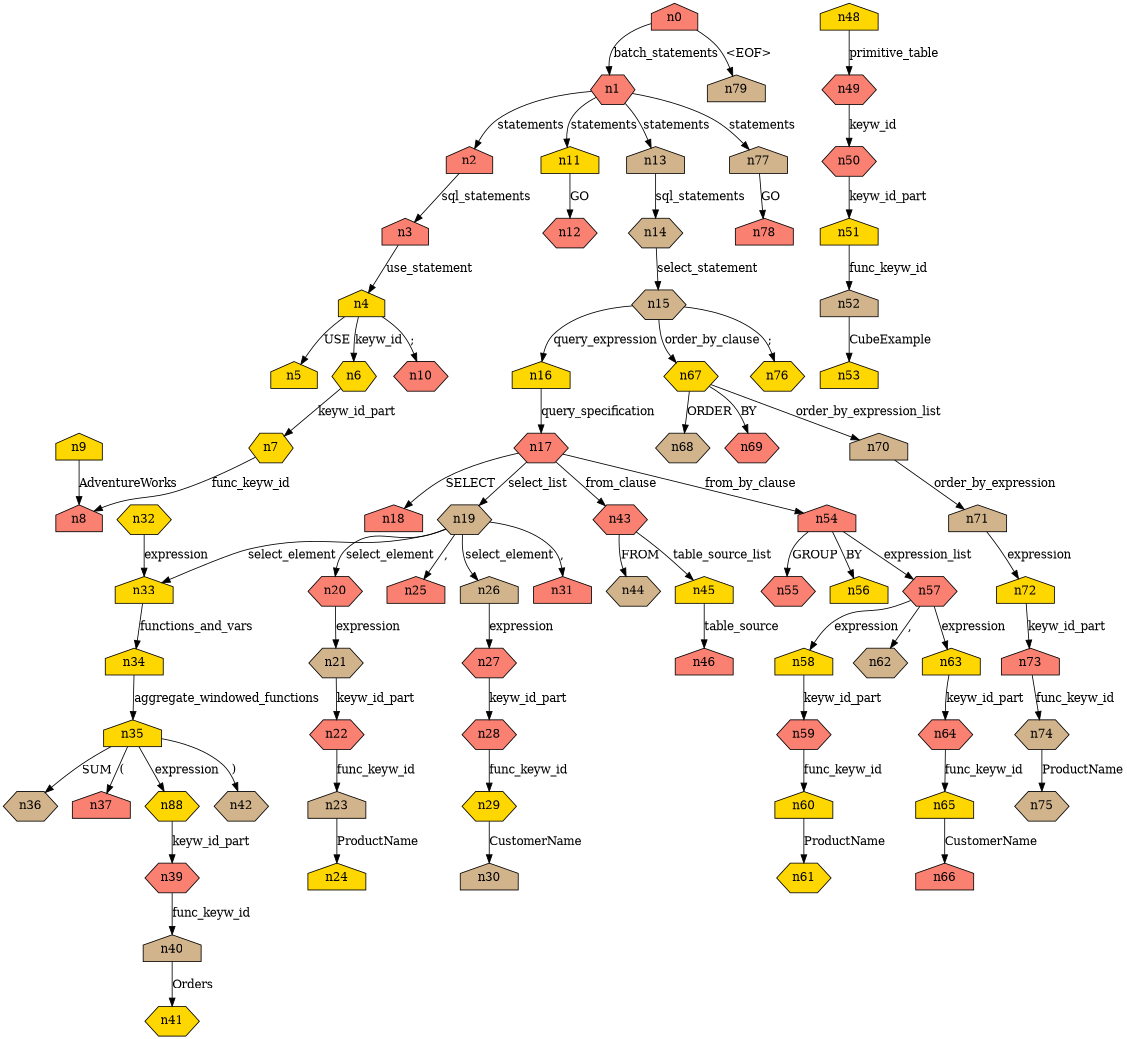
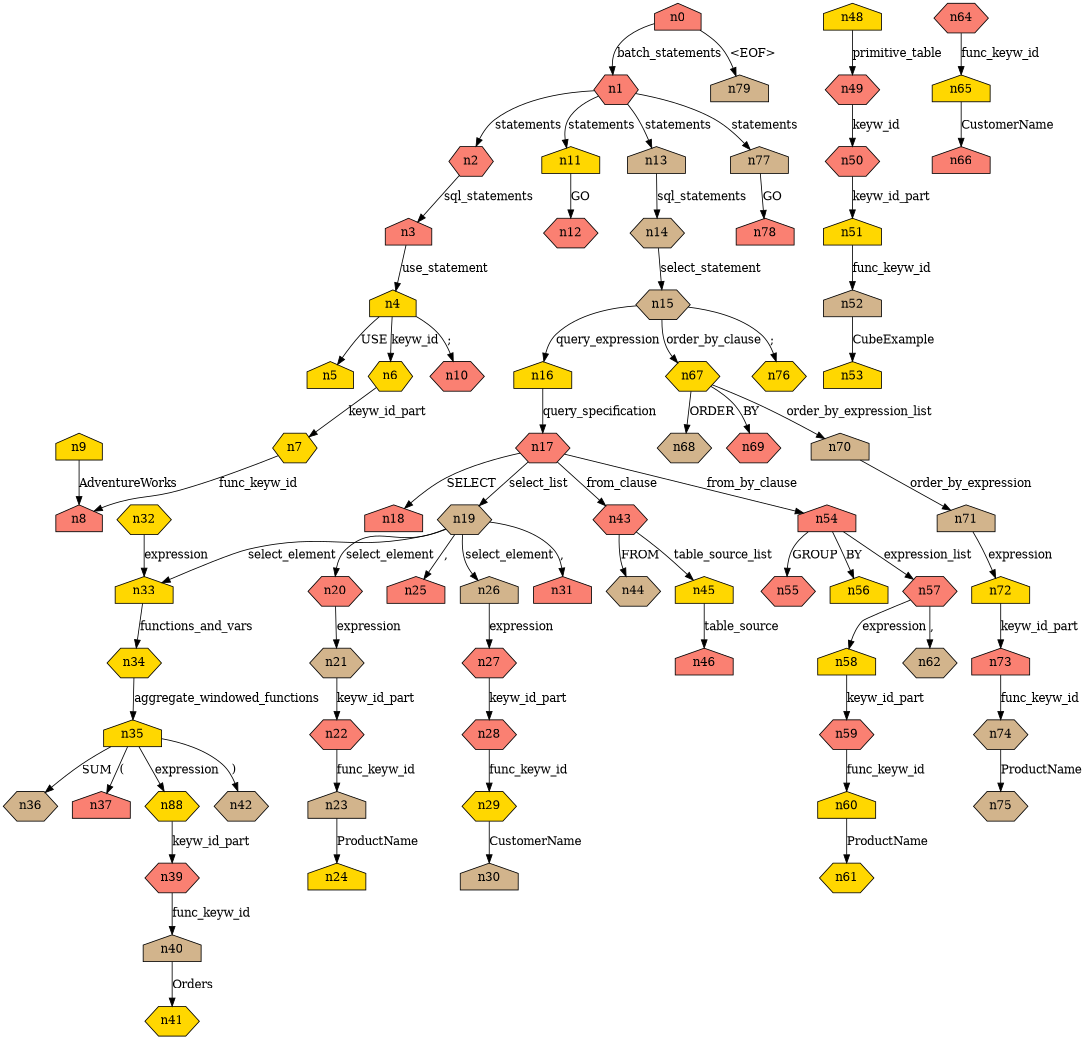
node "n2": shape house -> hexagon
node "n34": shape house -> hexagon
node "n63": removed
